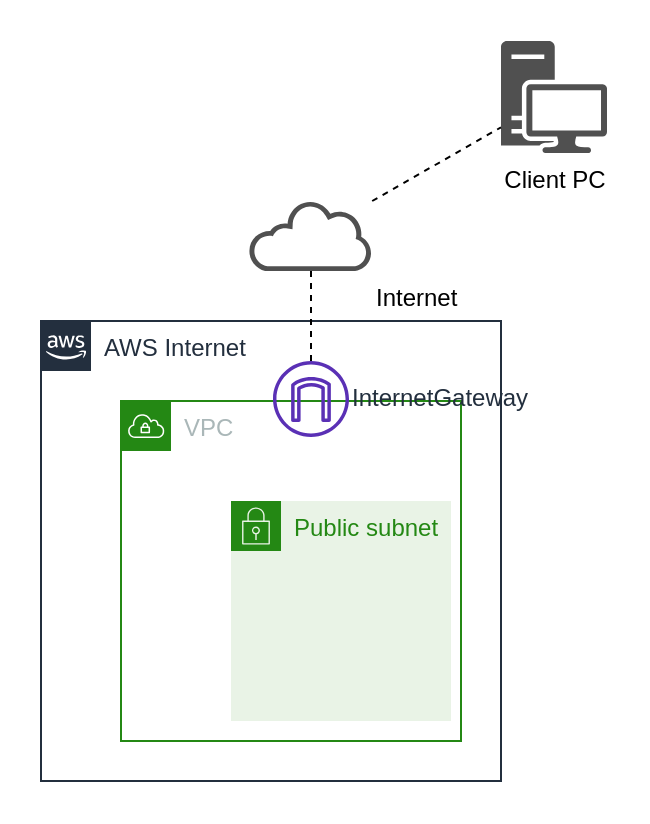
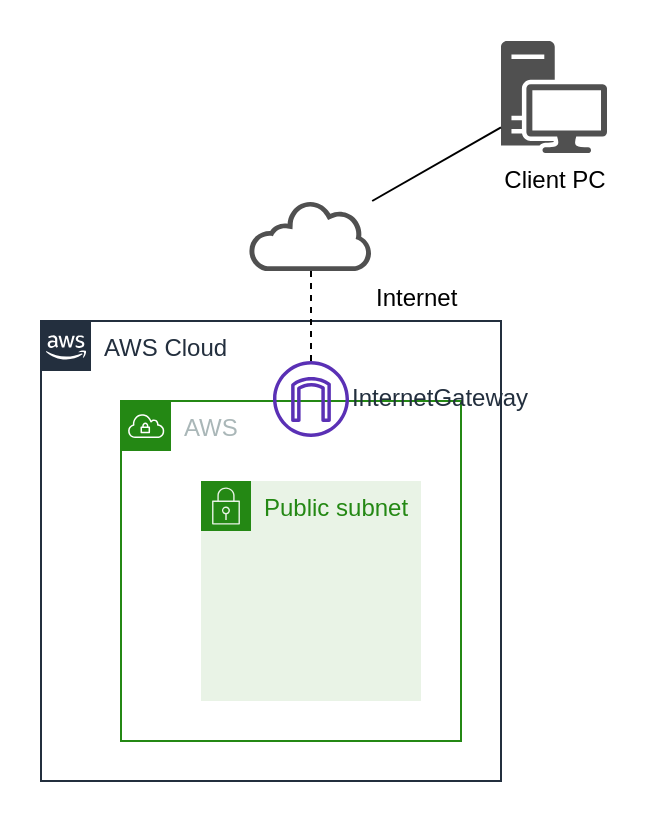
edge "Client PC" -- "Internet": style dashed -> solid
node "AWS Internet": label "AWS Internet" -> "AWS Cloud"
node "VPC": label "VPC" -> "AWS"
node "Public subnet": moved (341, 611) -> (311, 591)
